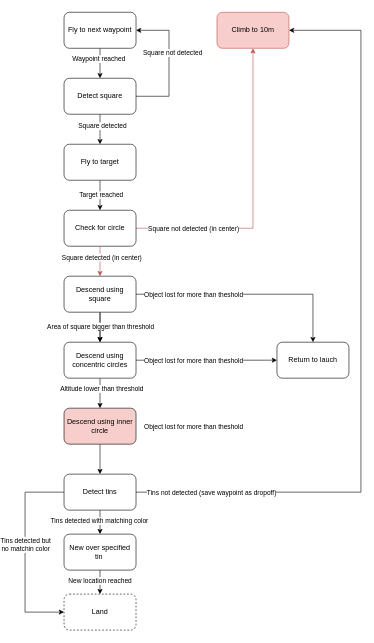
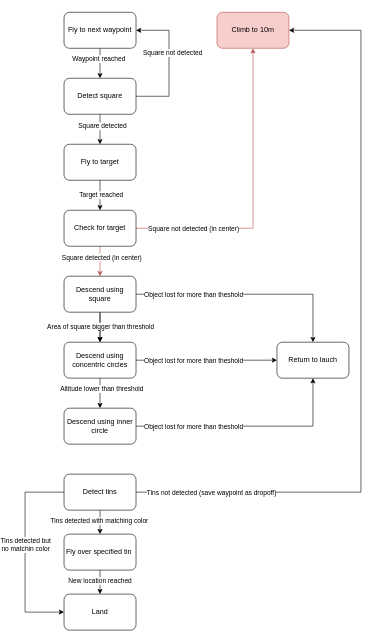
node "Check for circle": label "Check for circle" -> "Check for target"
node "Descend using inner circle": fillcolor #f8cecc -> #ffffff
edge "Descend using inner circle" -> "Detect tins": now "Descend using inner circle" -> "Return to lauch"
node "New over specified tin": label "New over specified tin" -> "Fly over specified tin"
node "Land": style dashed -> solid
